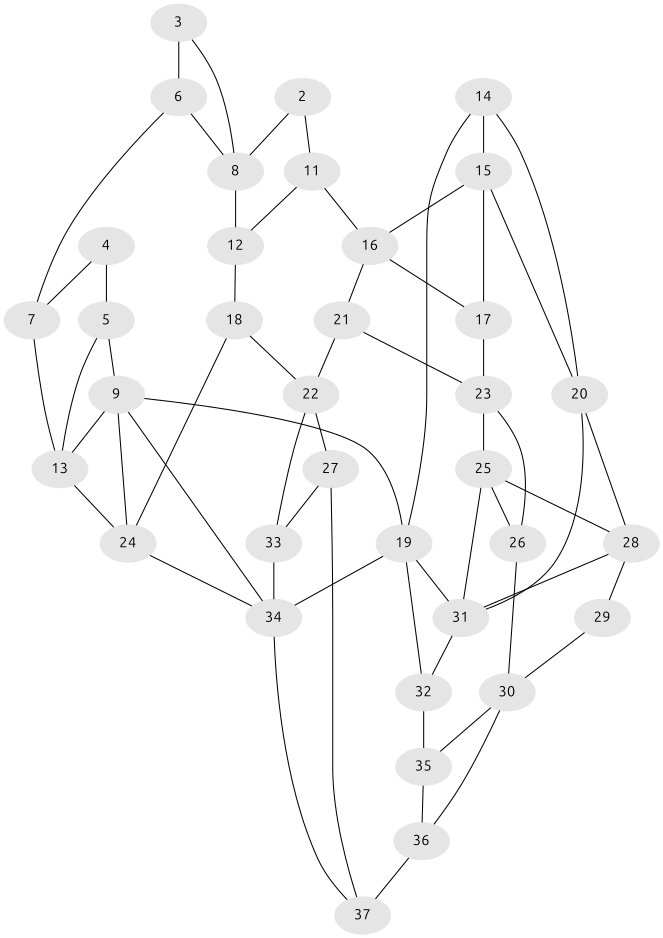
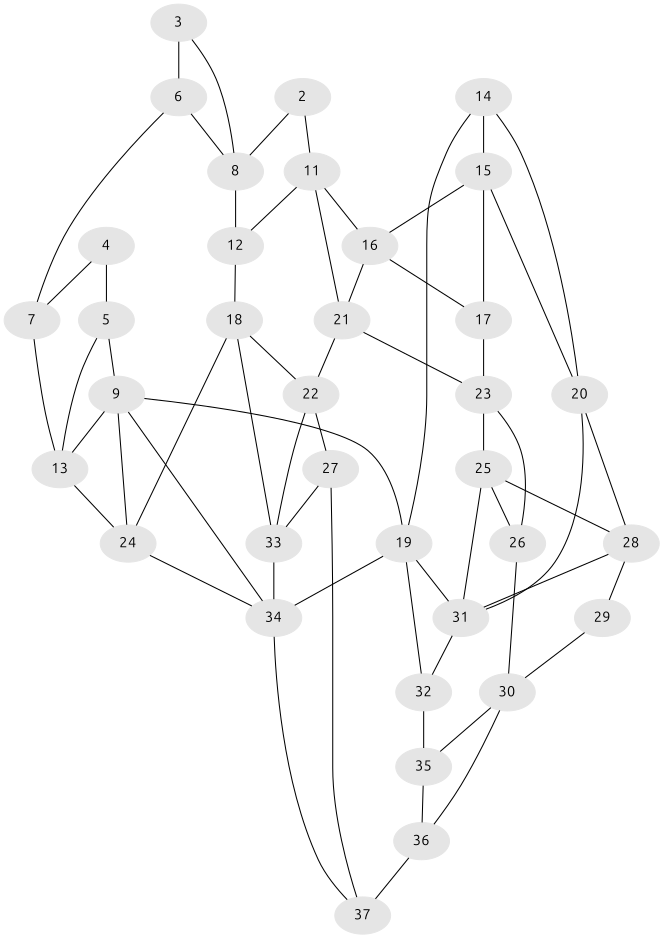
edge "11" -- "21": added
edge "18" -- "33": added
